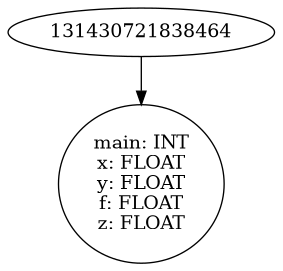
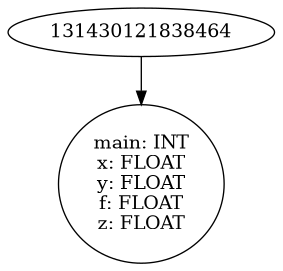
node "131430721838464": label "131430721838464" -> "131430121838464"
